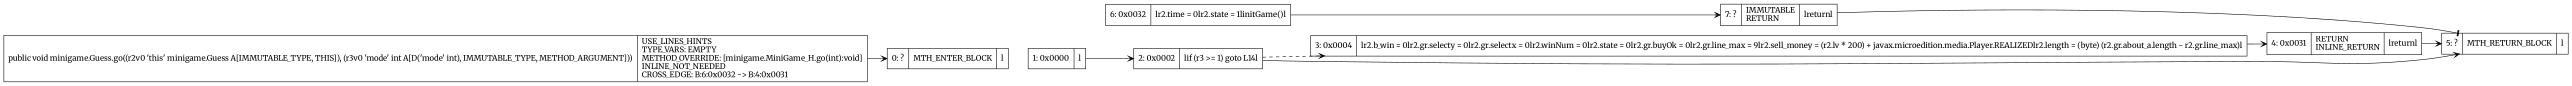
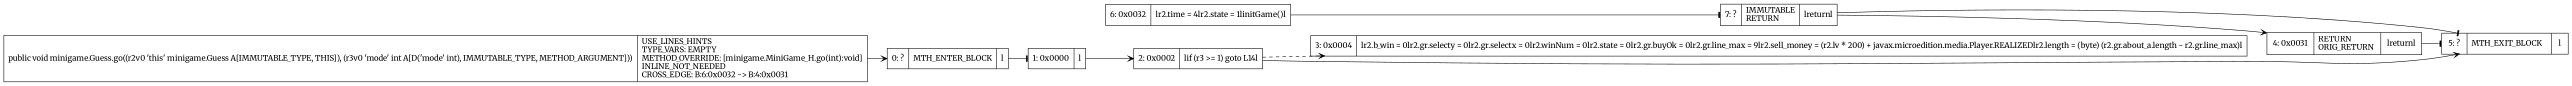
node "6: 0x0032": text "lr2.time = 0lr2.state = 1linitGame()l" -> "lr2.time = 4lr2.state = 1linitGame()l"
edge "6: 0x0032" -> "7: ?": arrowhead vee -> tee
node "5: ?": text "MTH_RETURN_BLOCK" -> "MTH_EXIT_BLOCK"
edge "3: 0x0004" -> "4: 0x0031": now "7: ?" -> "4: 0x0031"
edge "4: 0x0031" -> "5: ?": arrowhead vee -> tee
node "4: 0x0031": text "INLINE_RETURN" -> "ORIG_RETURN"
edge "0: ?" -> "1: 0x0000": added
